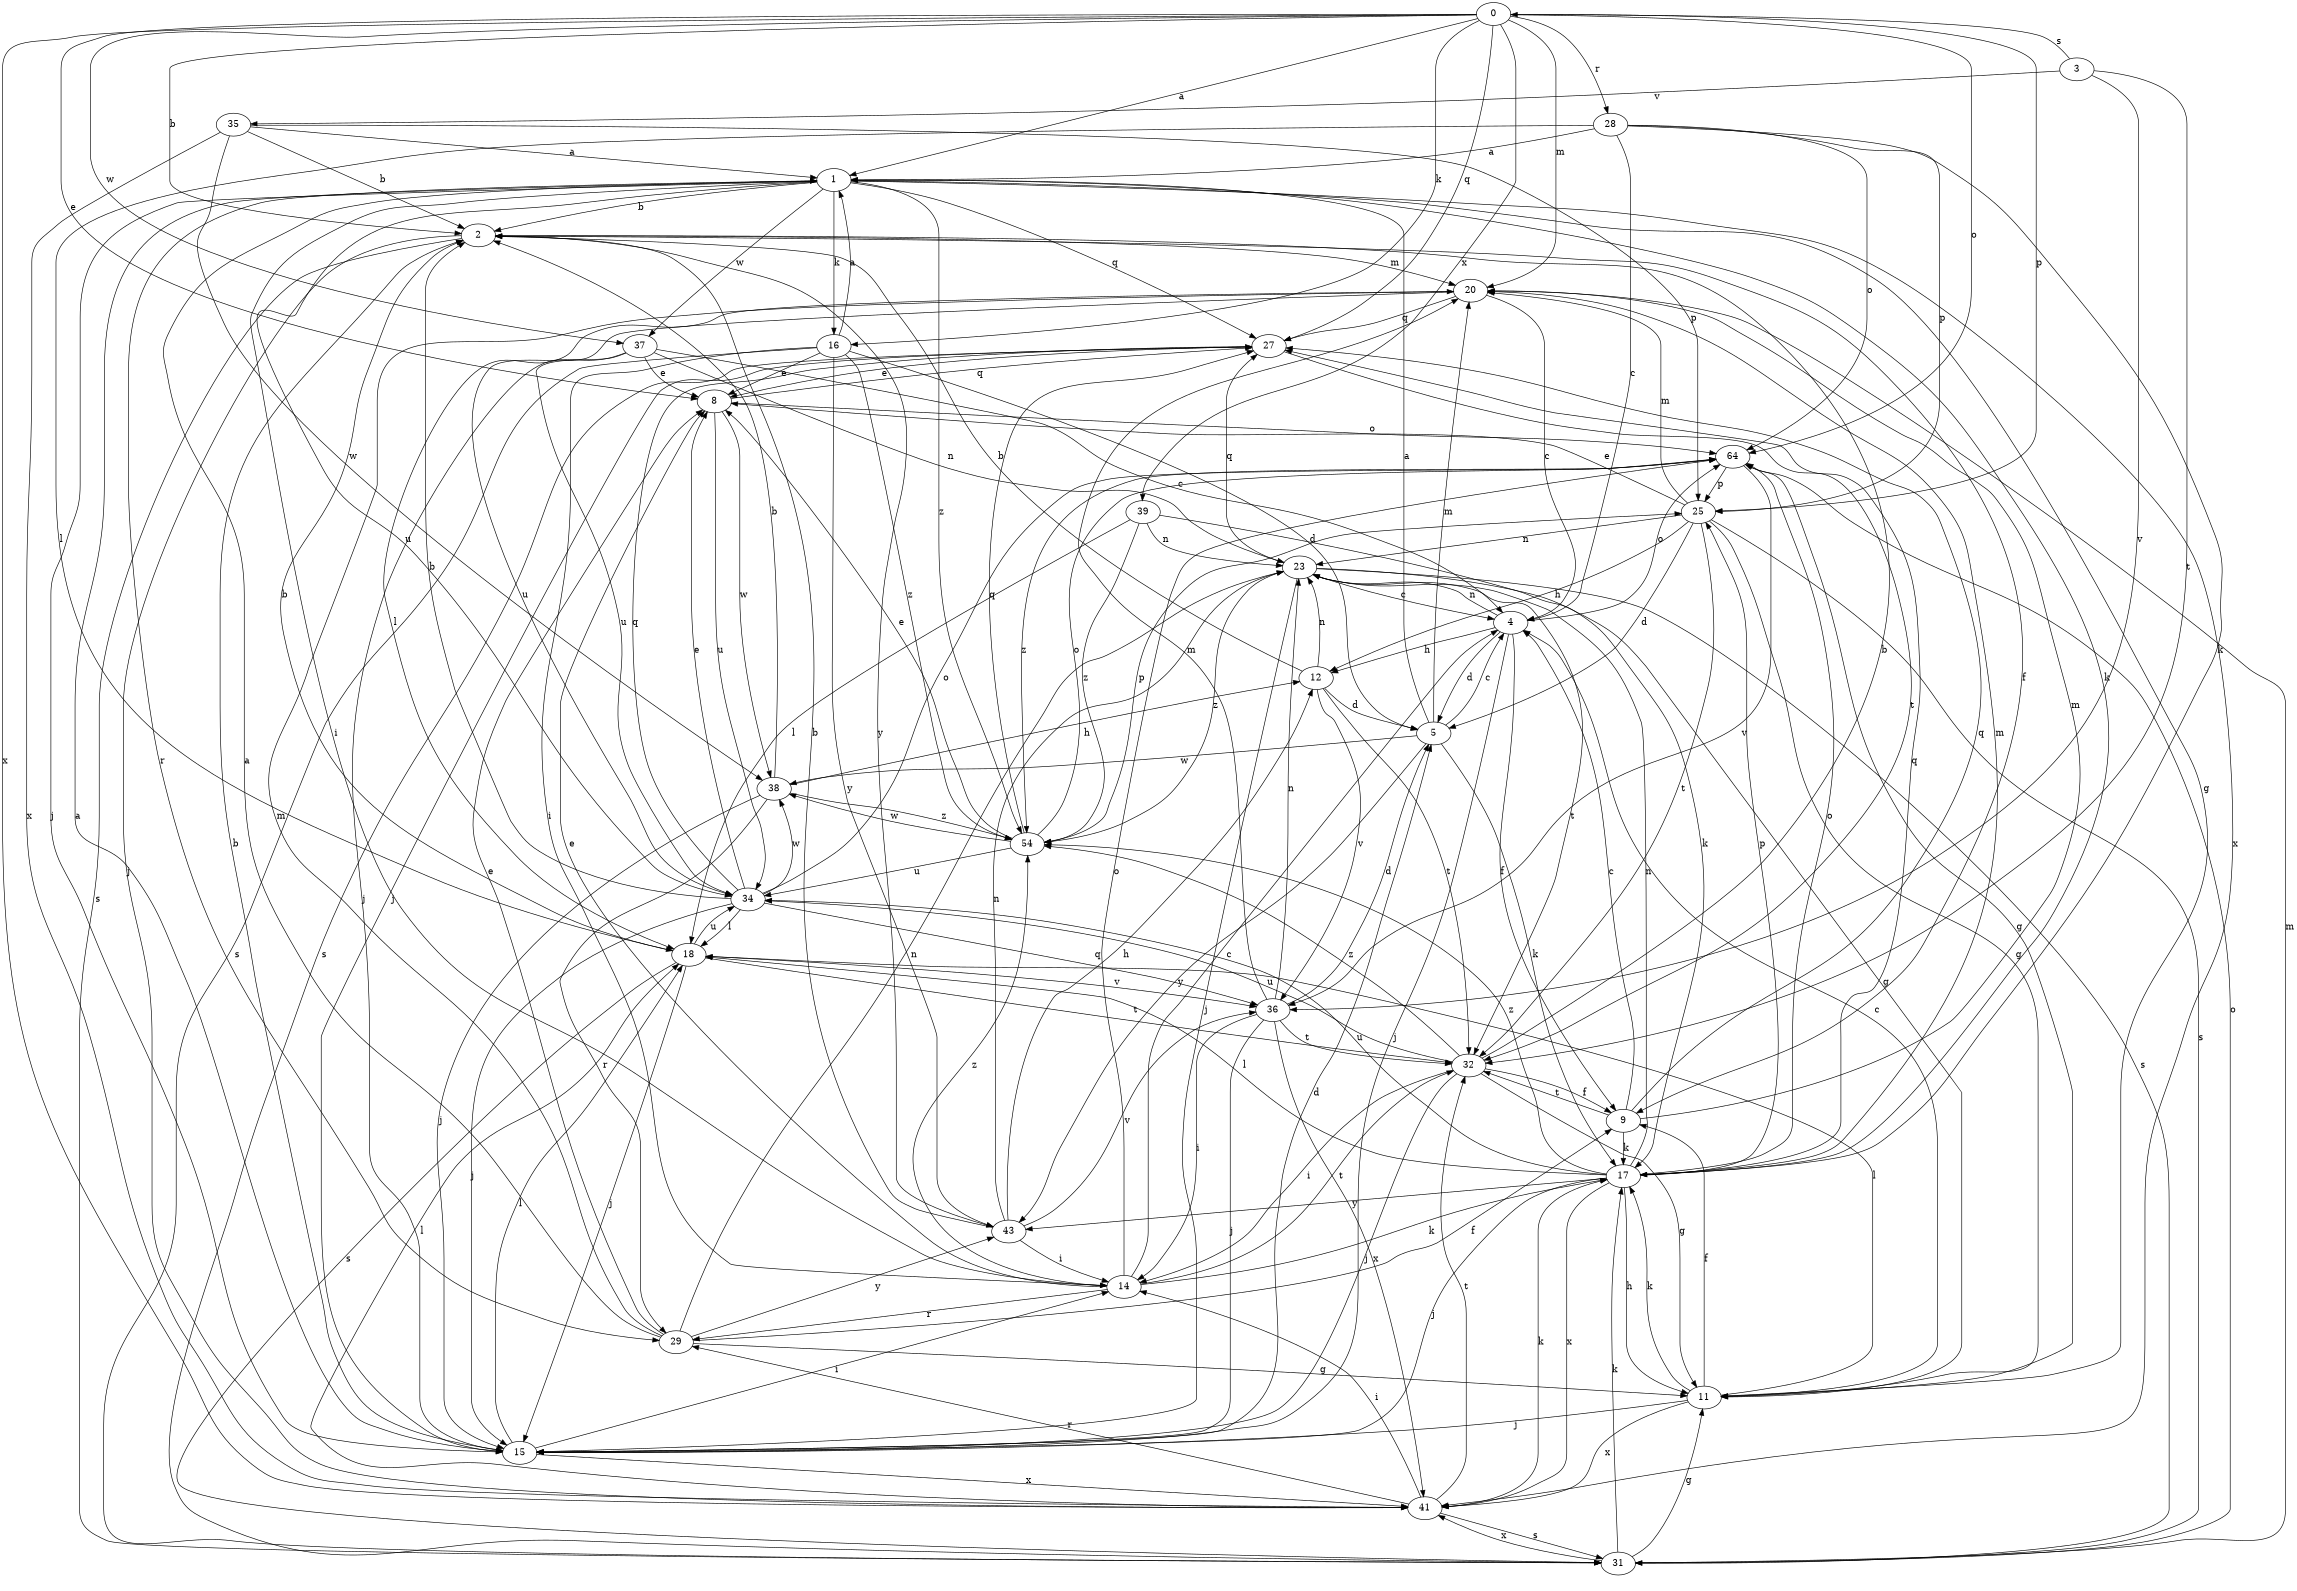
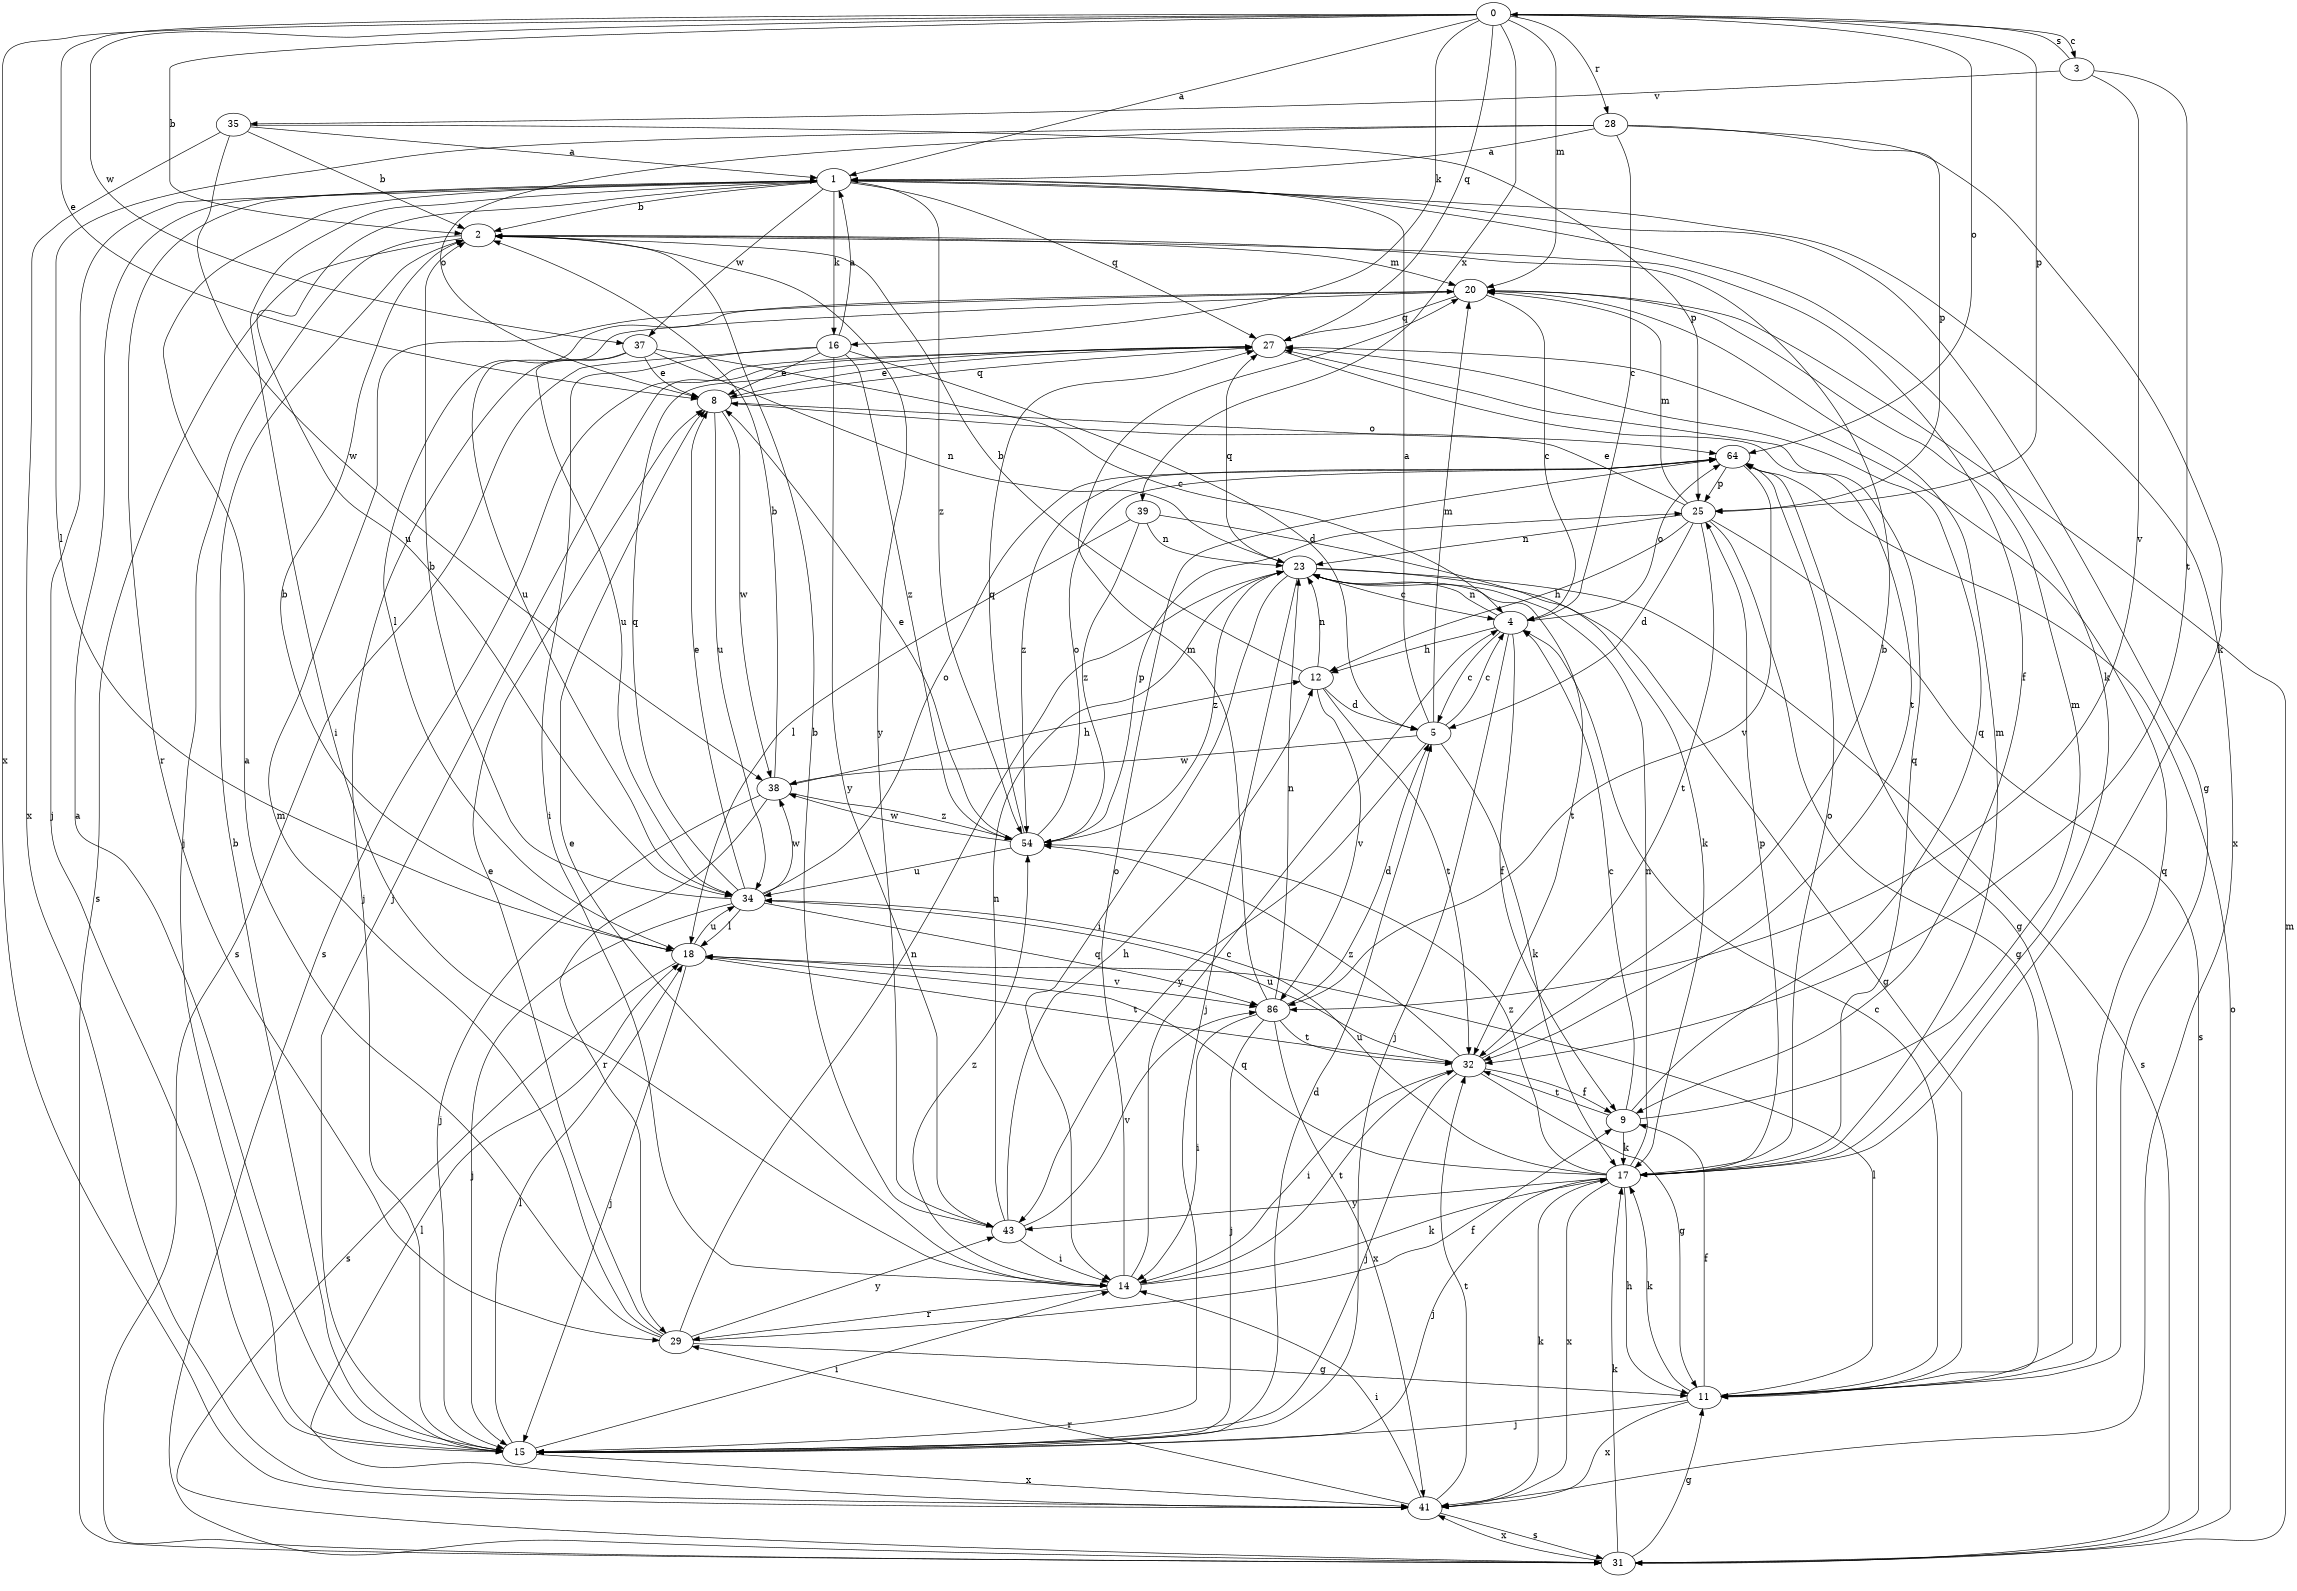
edge "0" -> "3": added, label "c"
edge "28" -> "64": now "28" -> "8"
edge "4" -> "5": label "d" -> "c"
edge "11" -> "27": added, label "q"
edge "23" -> "14": added, label "i"
node "36": label "36" -> "86"
edge "17" -> "18": label "l" -> "q"
edge "2" -> "41": now "2" -> "15"
